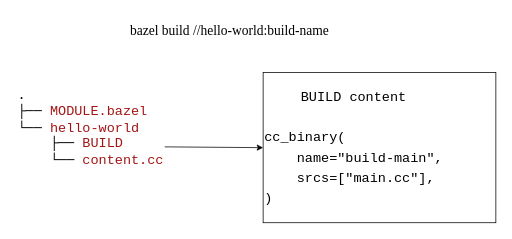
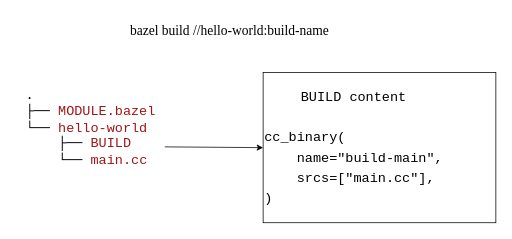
node ". ├── MODULE.bazel └── hello-world ├── BUILD └── content.cc": label ". ├── MODULE.bazel └── hello-world ├── BUILD └── content.cc" -> ". ├── MODULE.bazel └── hello-world ├── BUILD └── main.cc"
